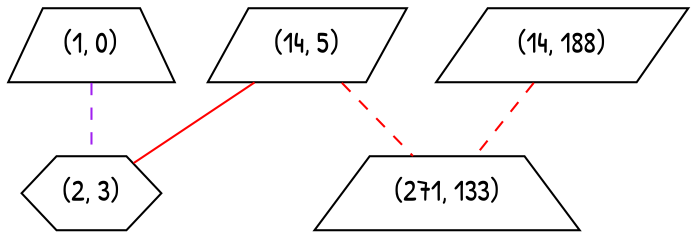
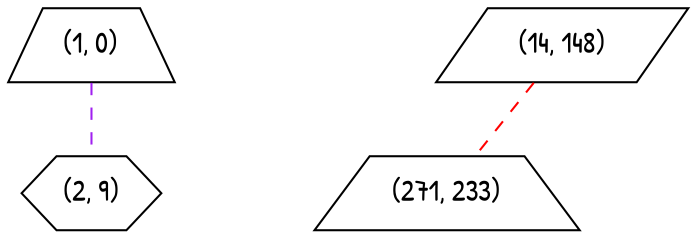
node "(14, 5)": removed
node "(14, 188)": label "(14, 188)" -> "(14, 148)"
node "(2, 3)": label "(2, 3)" -> "(2, 9)"
node "(271, 133)": label "(271, 133)" -> "(271, 233)"
